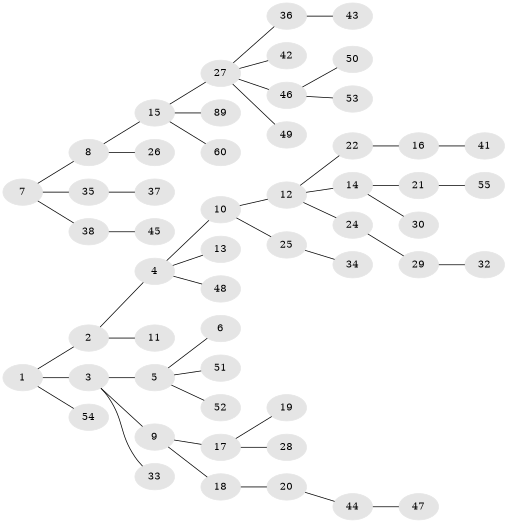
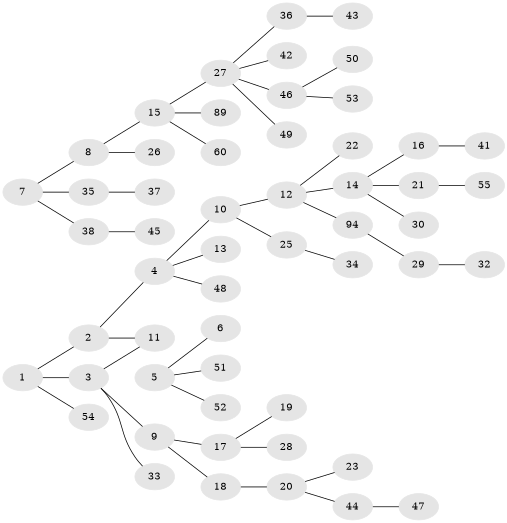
edge "22" -- "16": now "14" -- "16"
node "24": label "24" -> "94"
edge "3" -- "5": now "3" -- "11"
node "23": added
